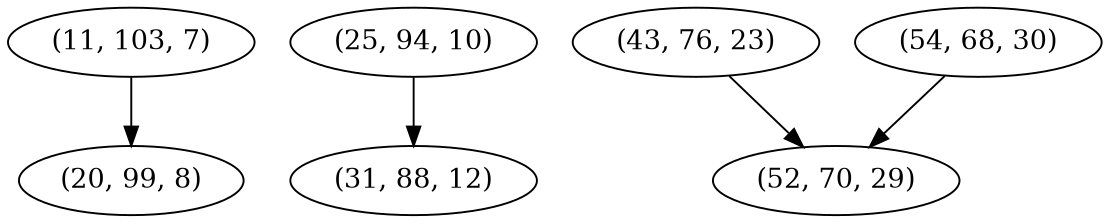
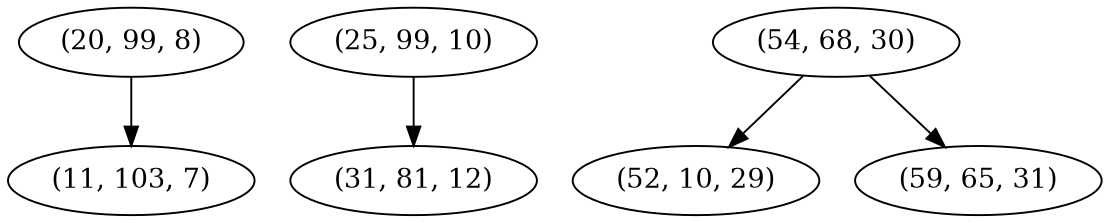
node "(25, 94, 10)": label "(25, 94, 10)" -> "(25, 99, 10)"
node "(43, 76, 23)": removed
edge "(11, 103, 7)" -> "(20, 99, 8)": reversed
node "(31, 88, 12)": label "(31, 88, 12)" -> "(31, 81, 12)"
node "(52, 70, 29)": label "(52, 70, 29)" -> "(52, 10, 29)"
node "(59, 65, 31)": added
